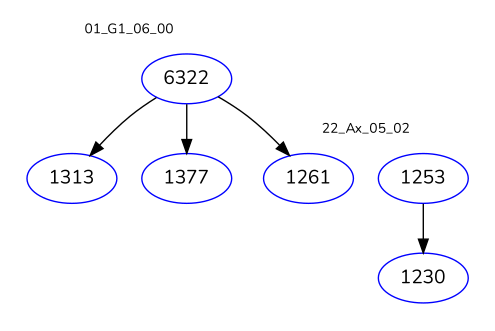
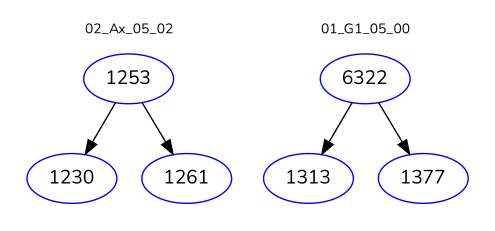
cluster "01_G1_06_00": label "01_G1_06_00" -> "01_G1_05_00"
edge "6322" -> "1261": now "1253" -> "1261"
cluster "22_Ax_05_02": label "22_Ax_05_02" -> "02_Ax_05_02"
